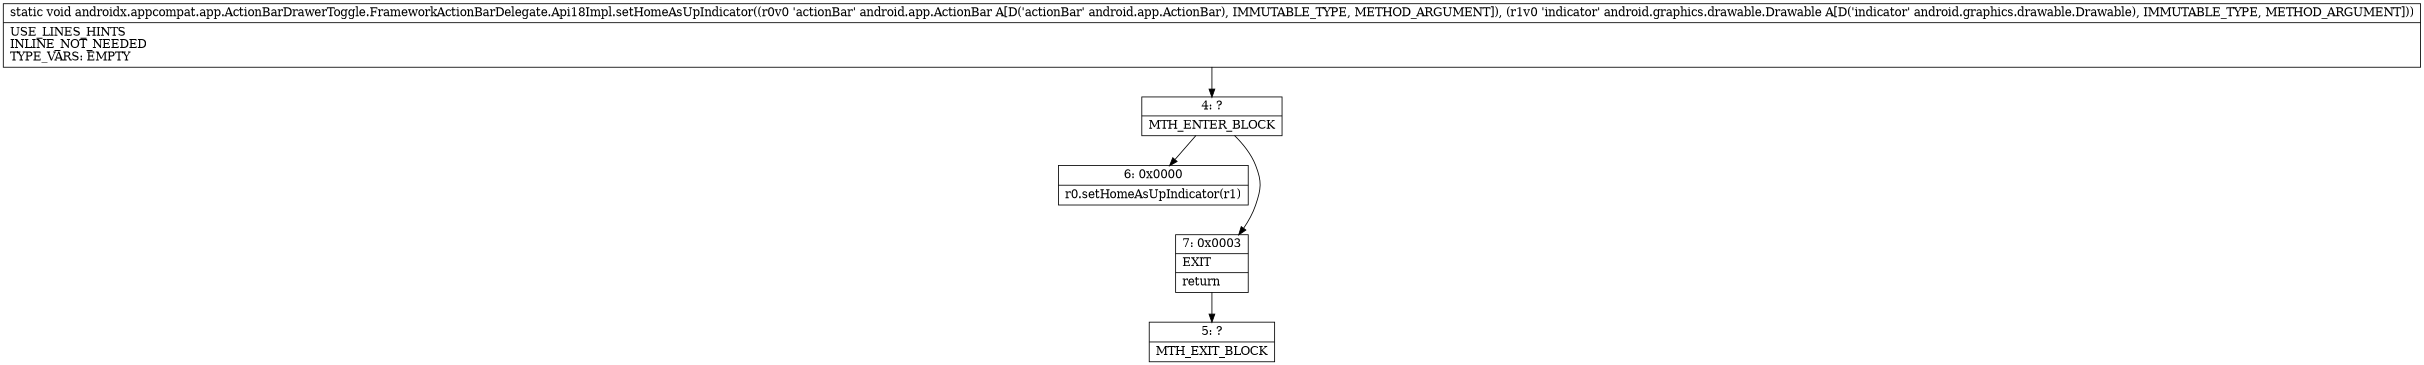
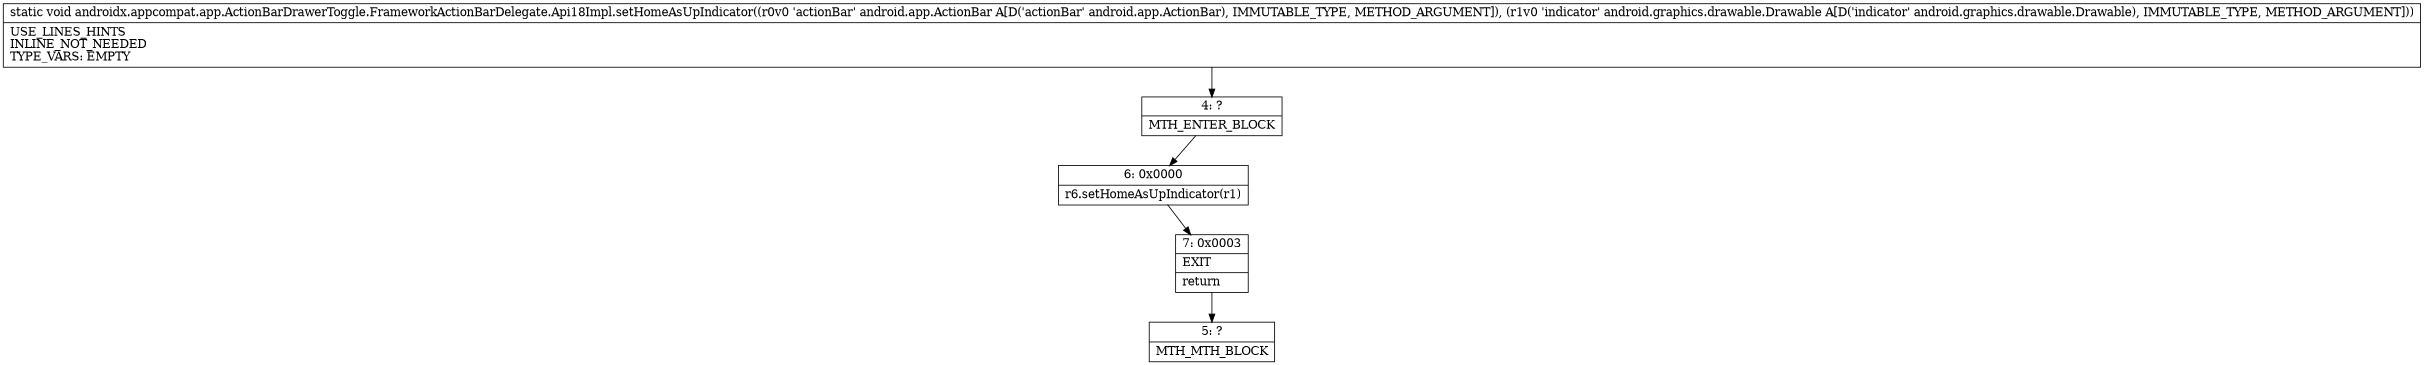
edge "4: ?" -> "7: 0x0003": now "6: 0x0000" -> "7: 0x0003"
node "6: 0x0000": text "r0.setHomeAsUpIndicator(r1)" -> "r6.setHomeAsUpIndicator(r1)"
node "5: ?": text "MTH_EXIT_BLOCK" -> "MTH_MTH_BLOCK"
